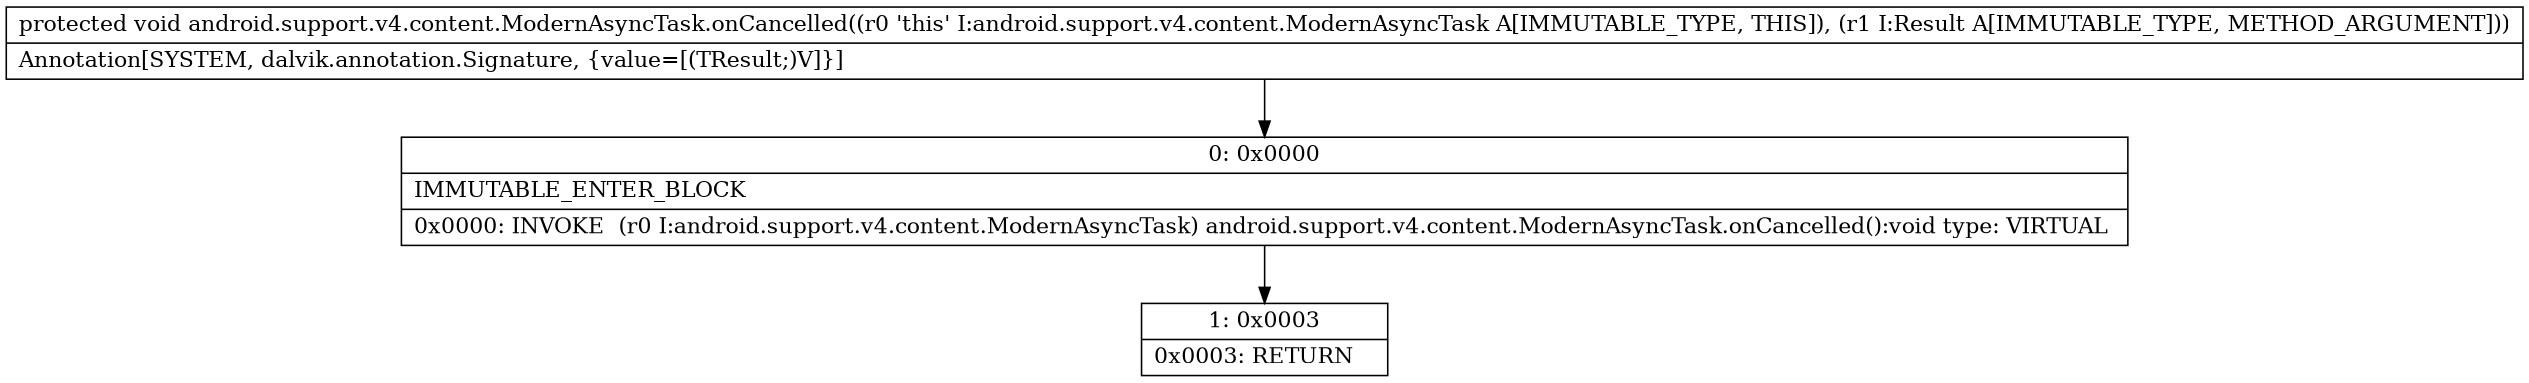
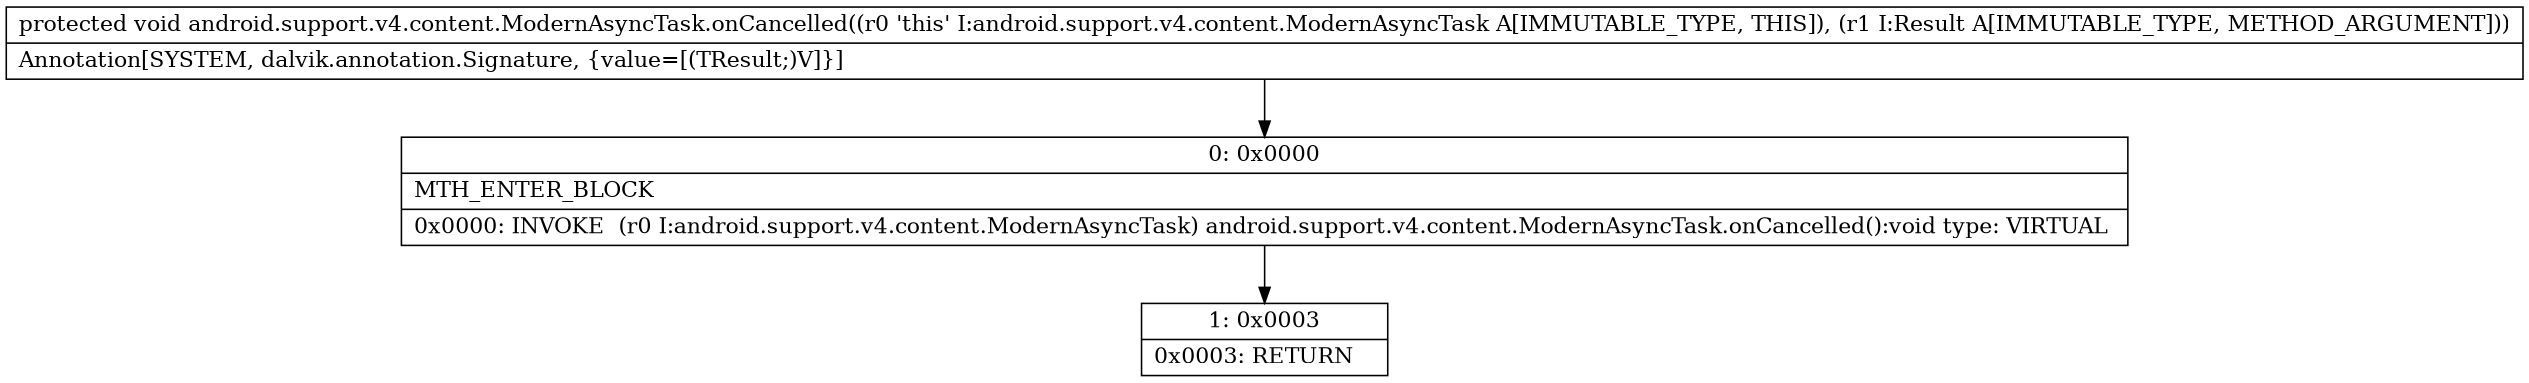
node "0: 0x0000": text "IMMUTABLE_ENTER_BLOCK" -> "MTH_ENTER_BLOCK"
